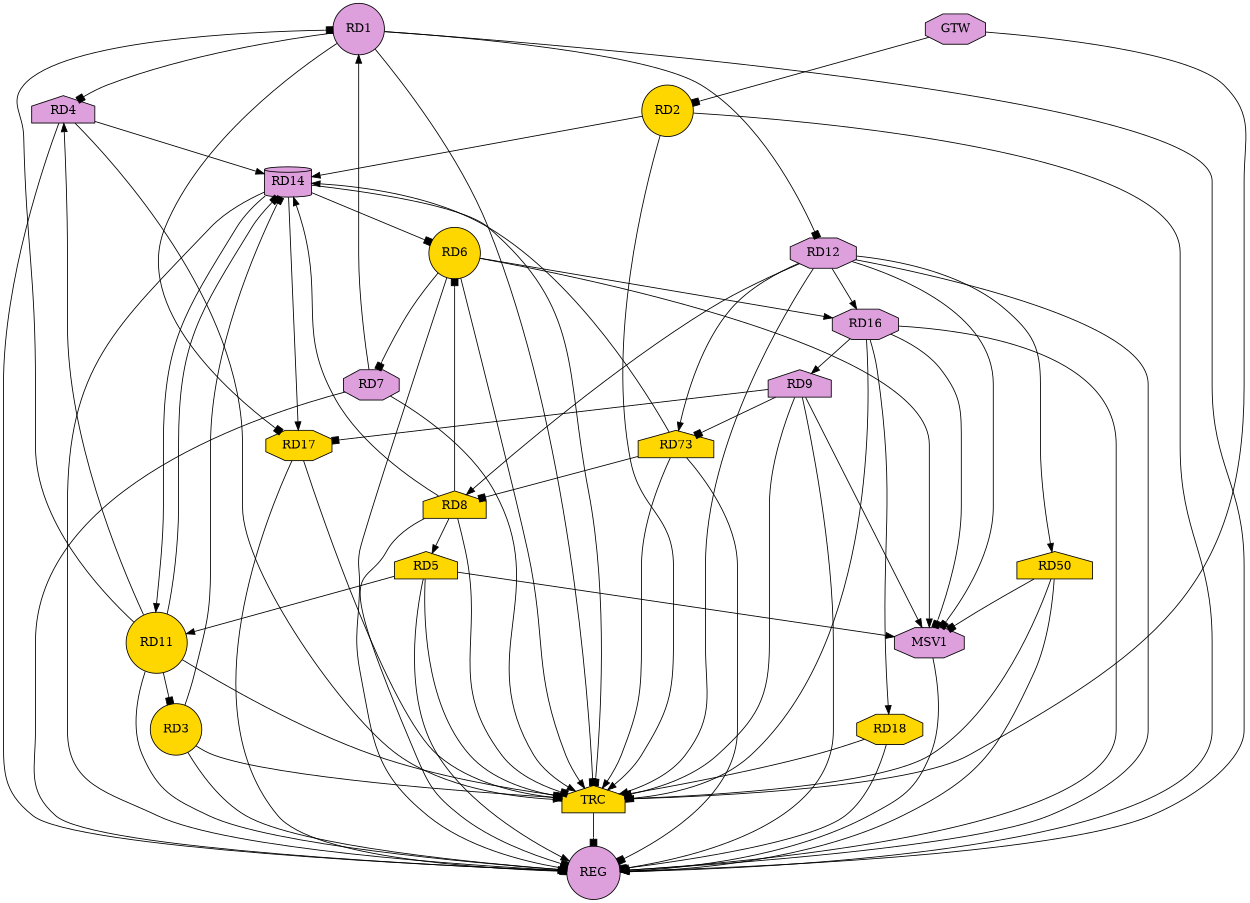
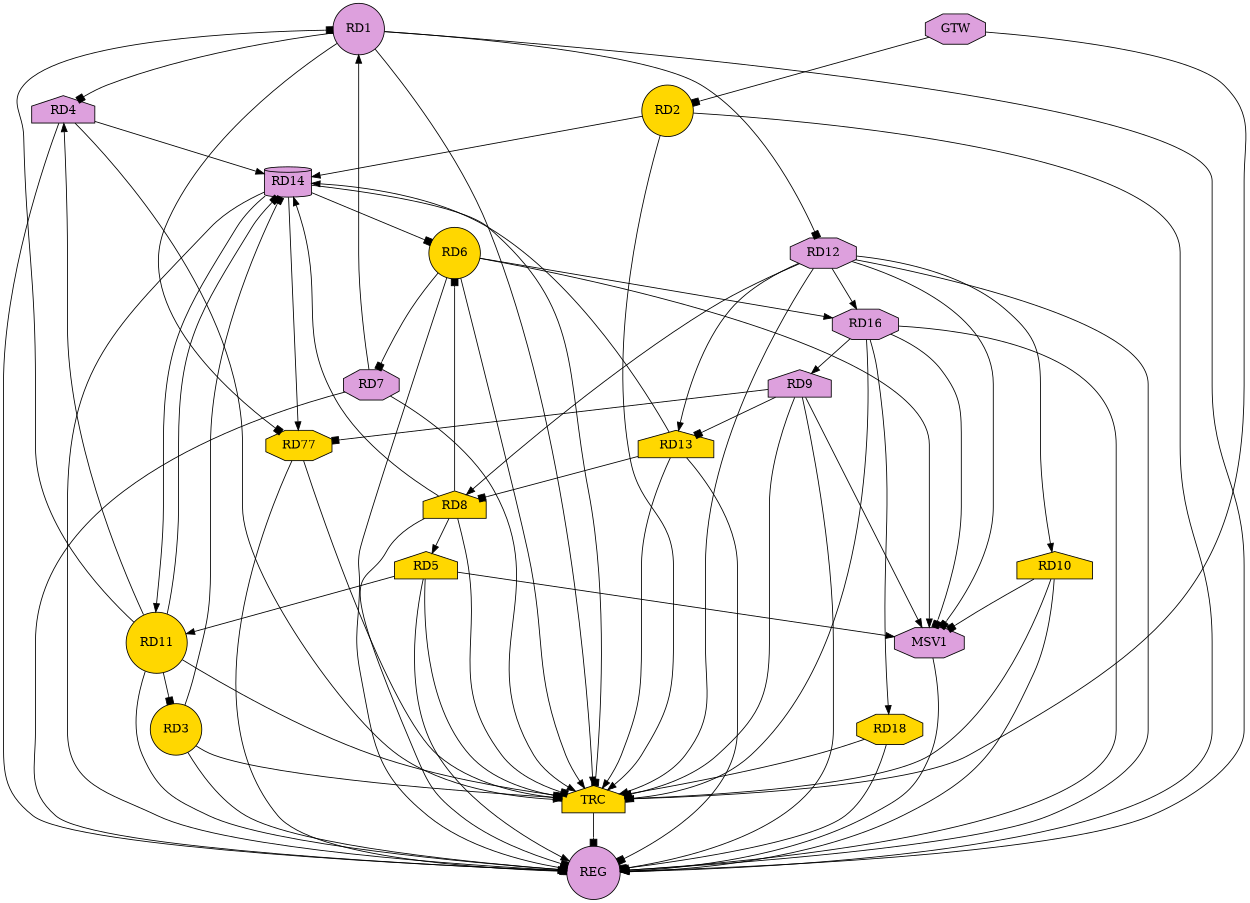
edge "RD1" -> "TRC": arrowhead box -> normal
node "RD17": label "RD17" -> "RD77"
node "RD73": label "RD73" -> "RD13"
node "RD50": label "RD50" -> "RD10"
